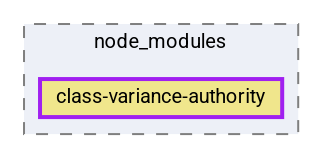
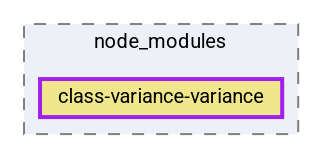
node "class-variance-authority": label "class-variance-authority" -> "class-variance-variance"
